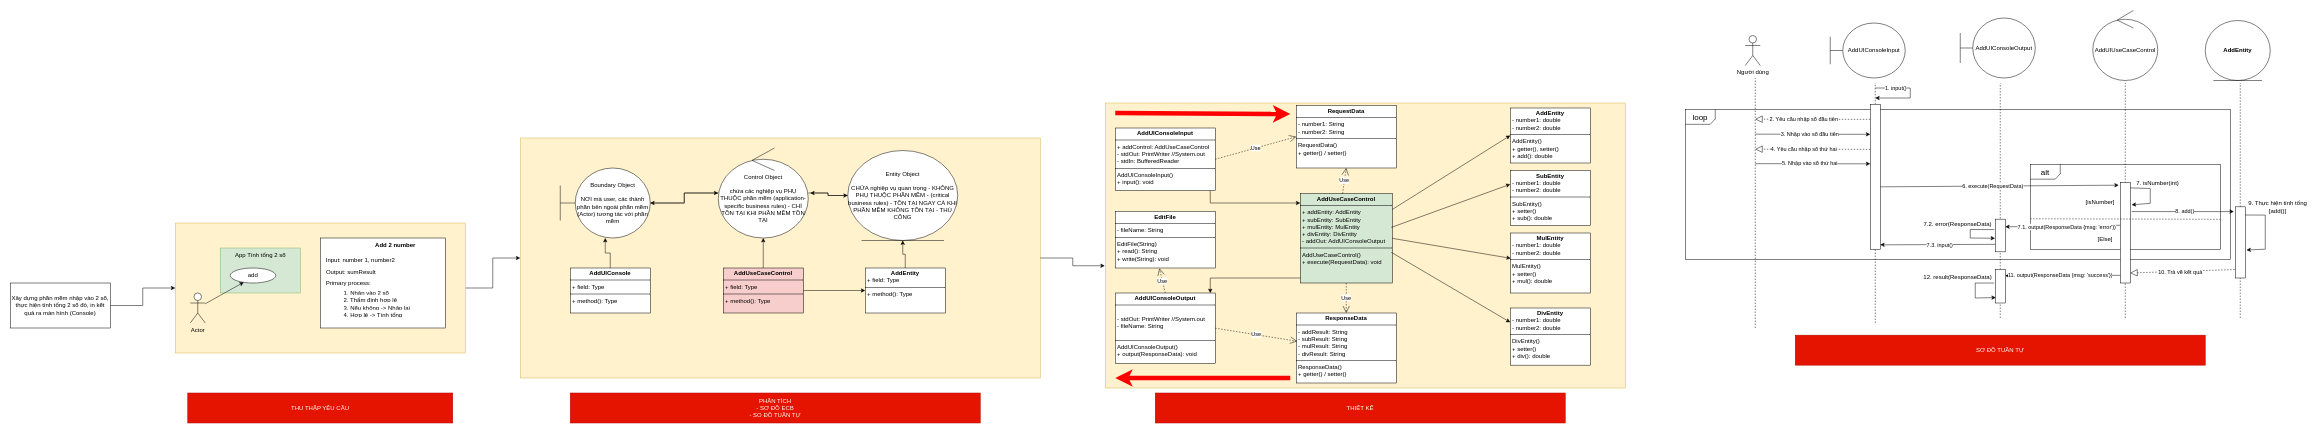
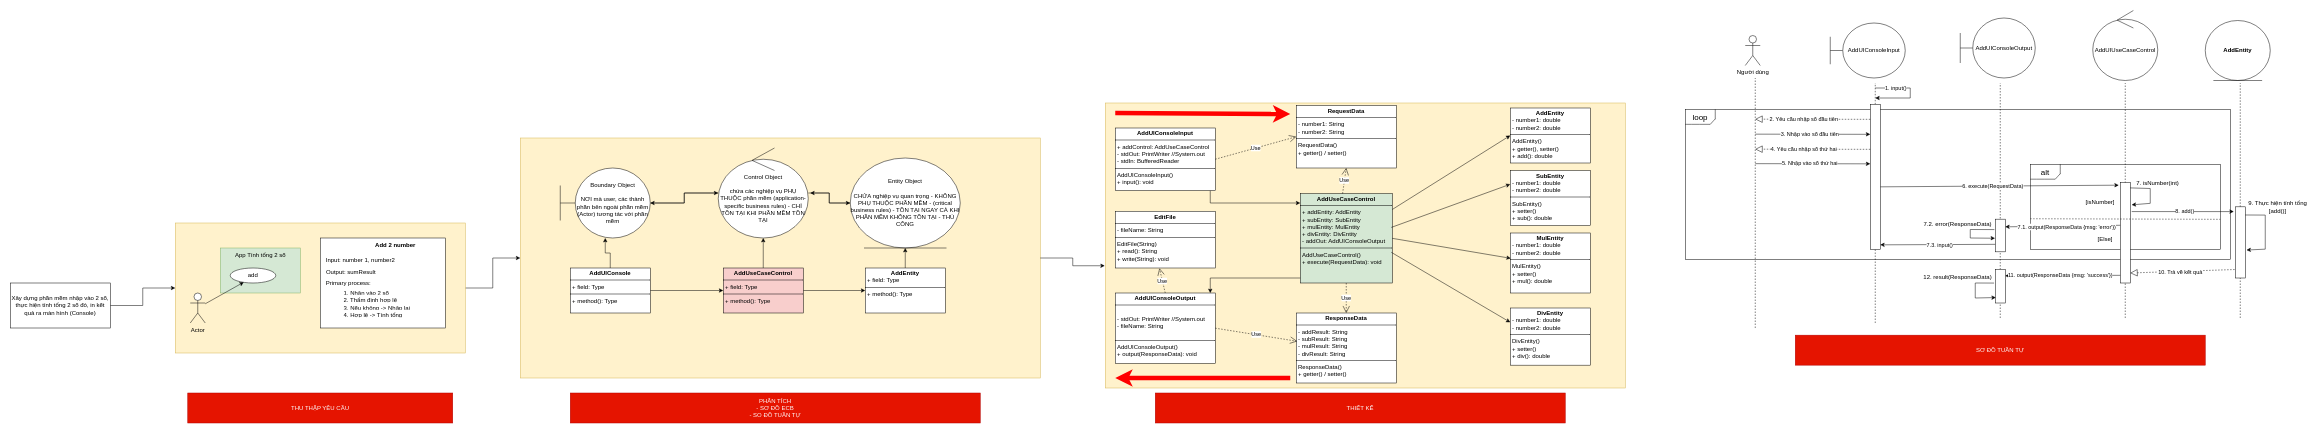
node "Entity Object CHỨA nghiệp vụ quan trọng - KHÔNG PHỤ THUỘC PHẦN MỀM - (critical business rules) - TỒN TẠI NGAY CẢ KHI PHẦN MỀM KHÔNG TỒN TẠI - THỦ CÔNG": moved (903, 195) -> (905, 203)
edge "AddUIConsole + field: Type + method(): Type" -> "AddUseCaseControl + field: Type + method(): Type": added
